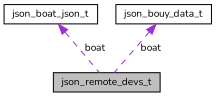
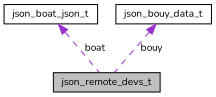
edge "json_remote_devs_t" -> "json_bouy_data_t": label " boat" -> " bouy"
